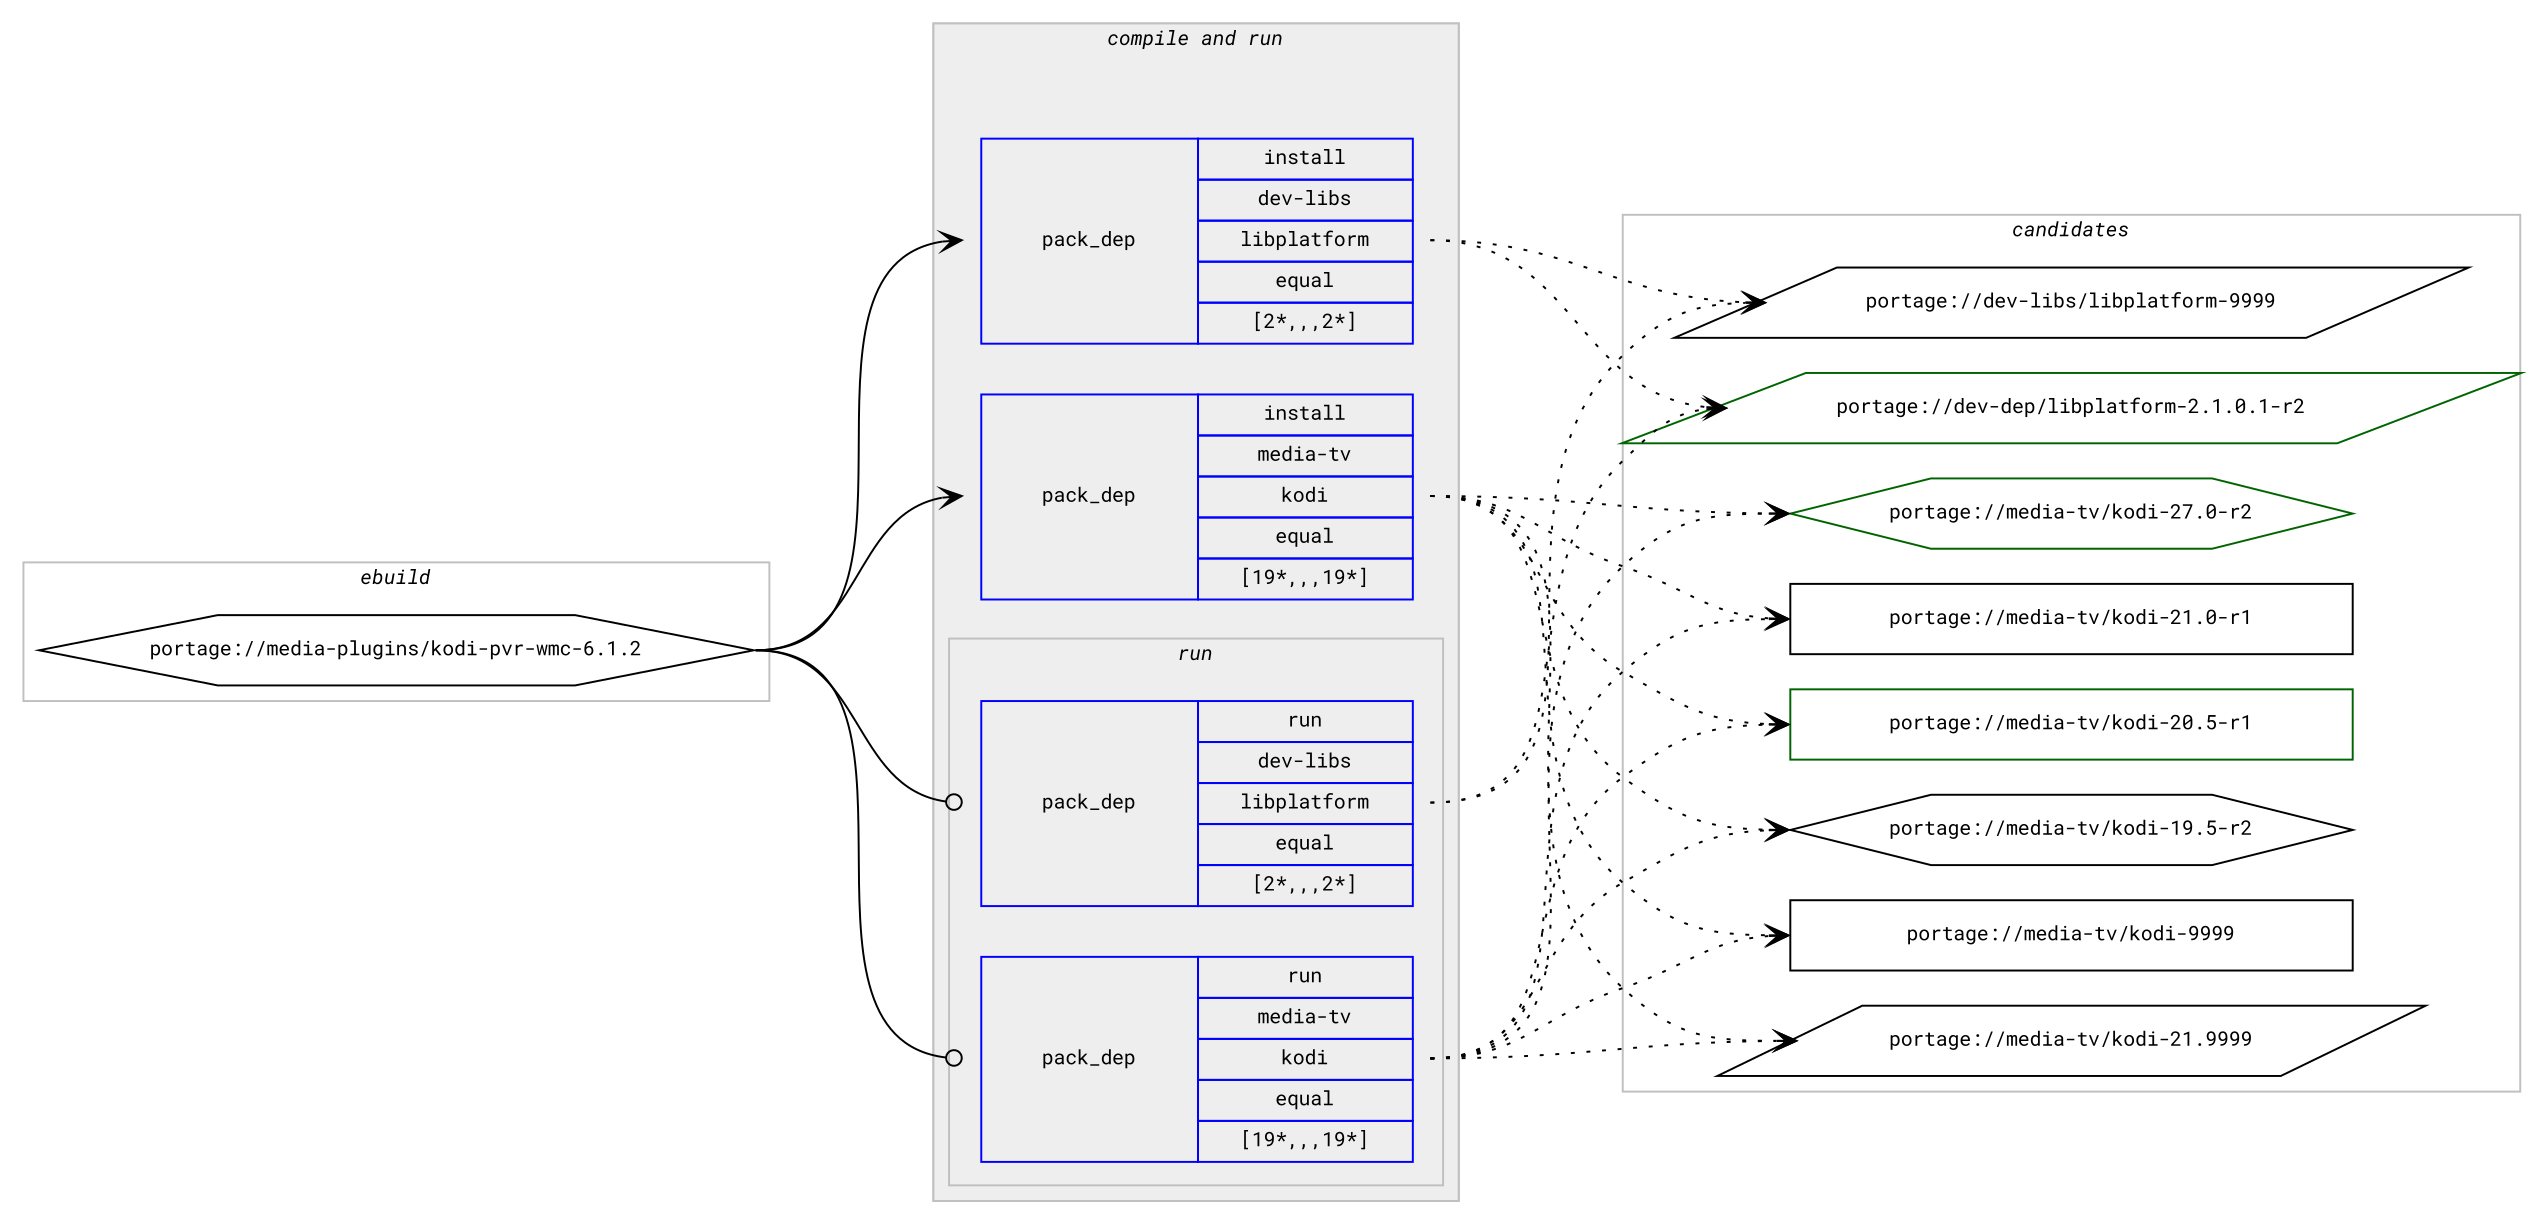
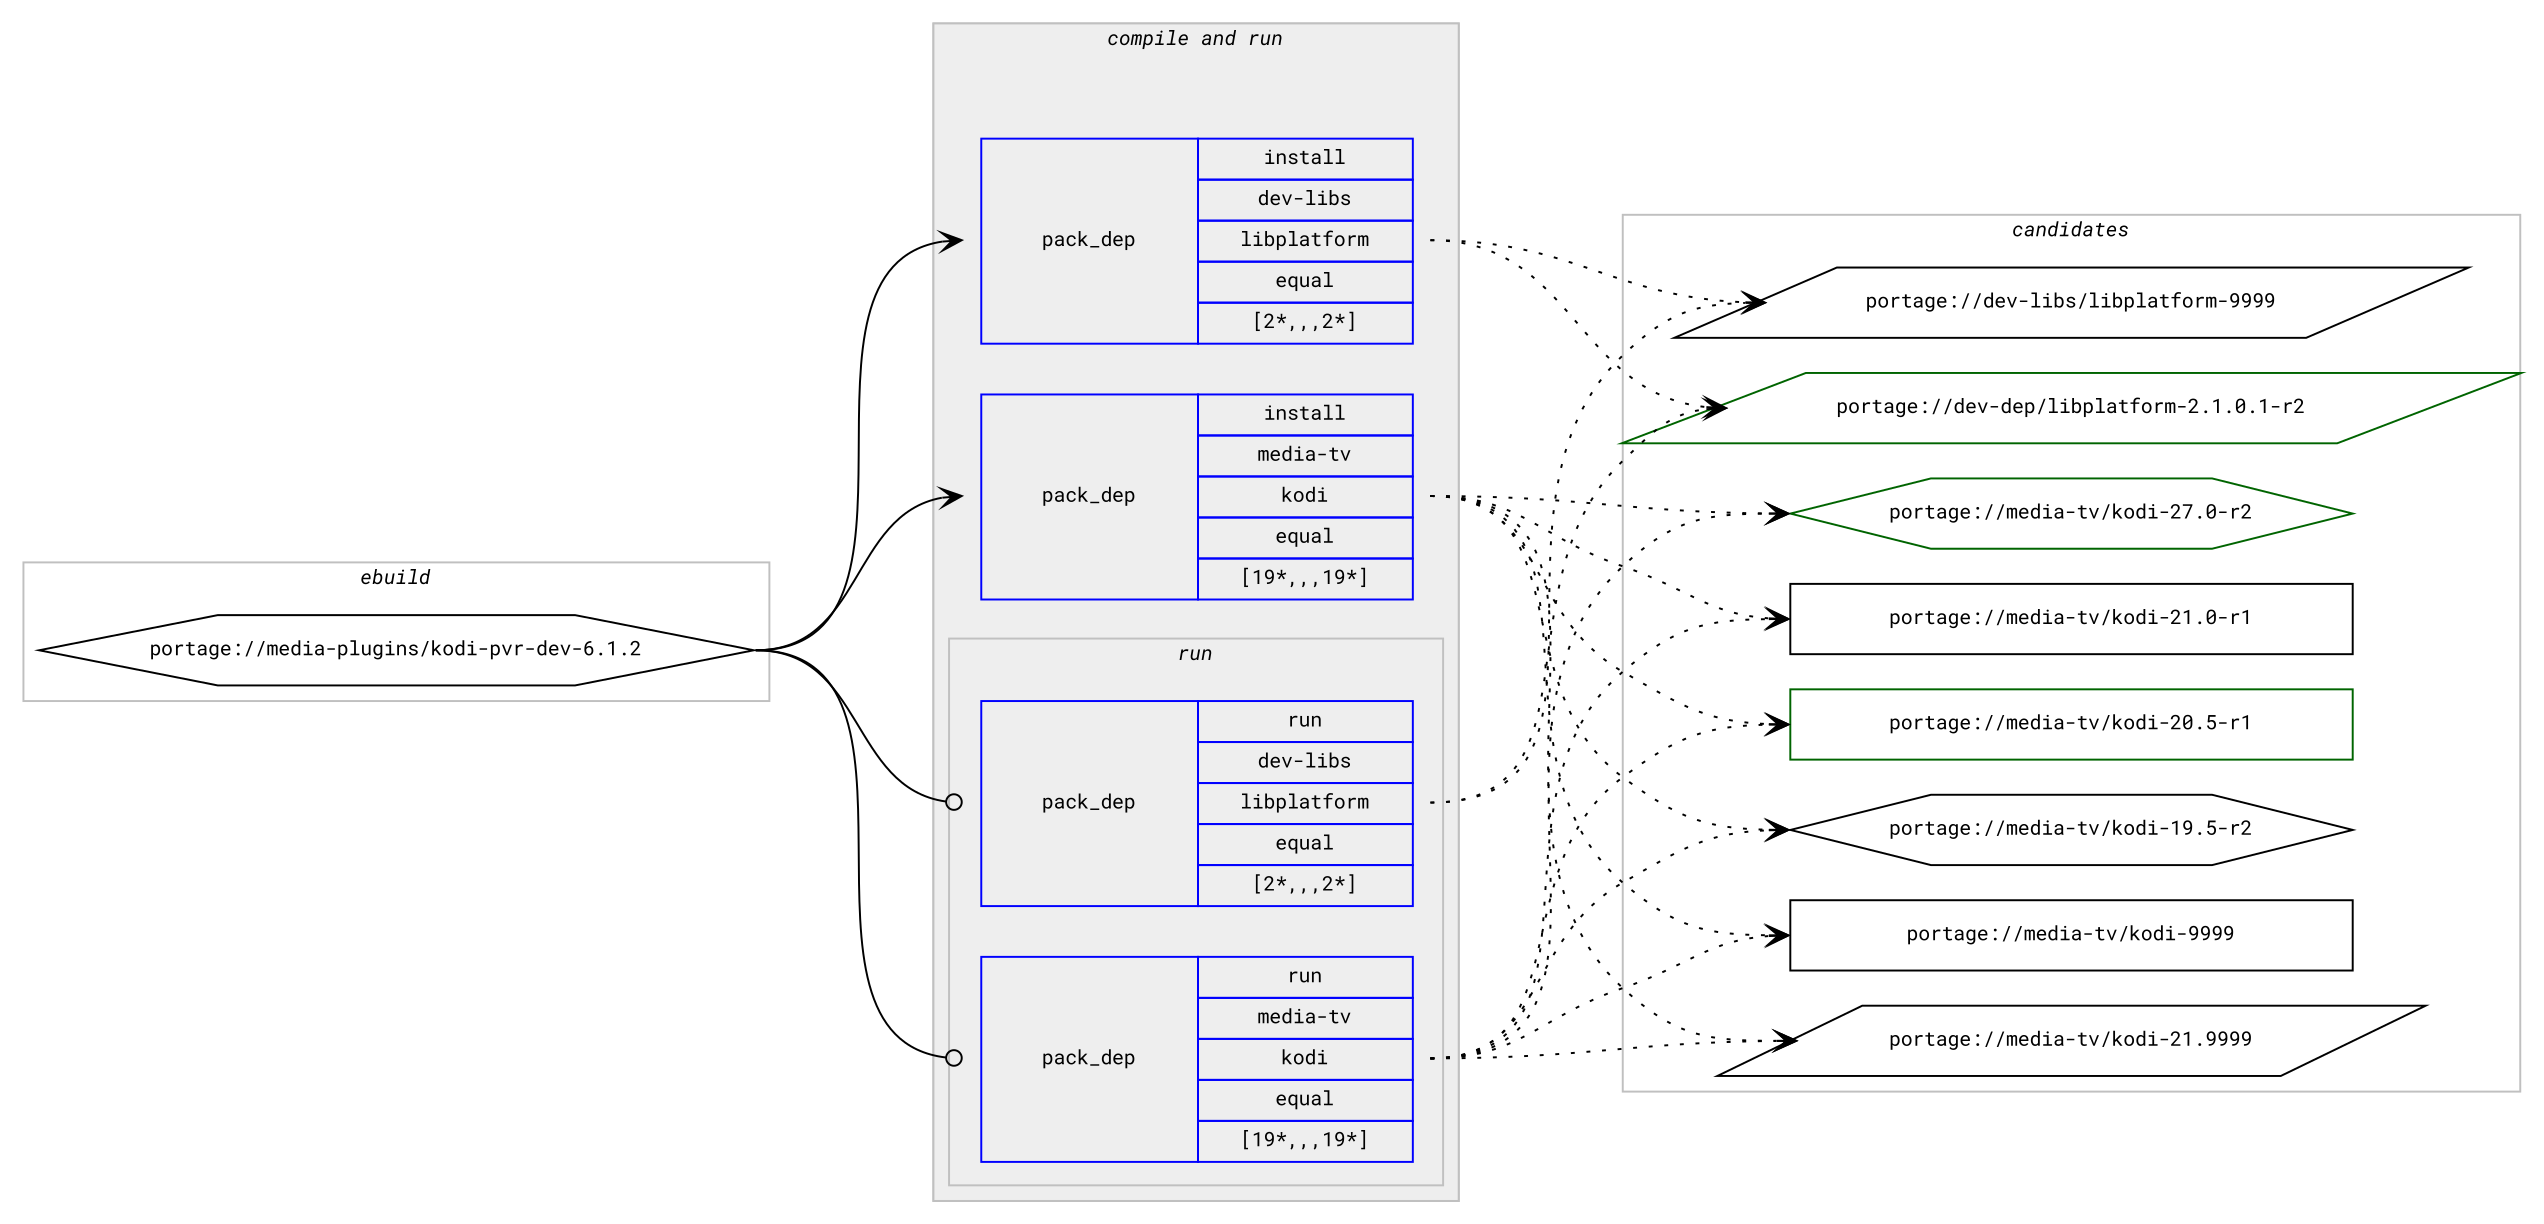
node "portage://media-plugins/kodi-pvr-wmc-6.1.2": label "portage://media-plugins/kodi-pvr-wmc-6.1.2" -> "portage://media-plugins/kodi-pvr-dev-6.1.2"
